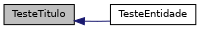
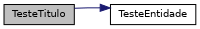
edge "TesteEntidade" -> "TesteTitulo": reversed
